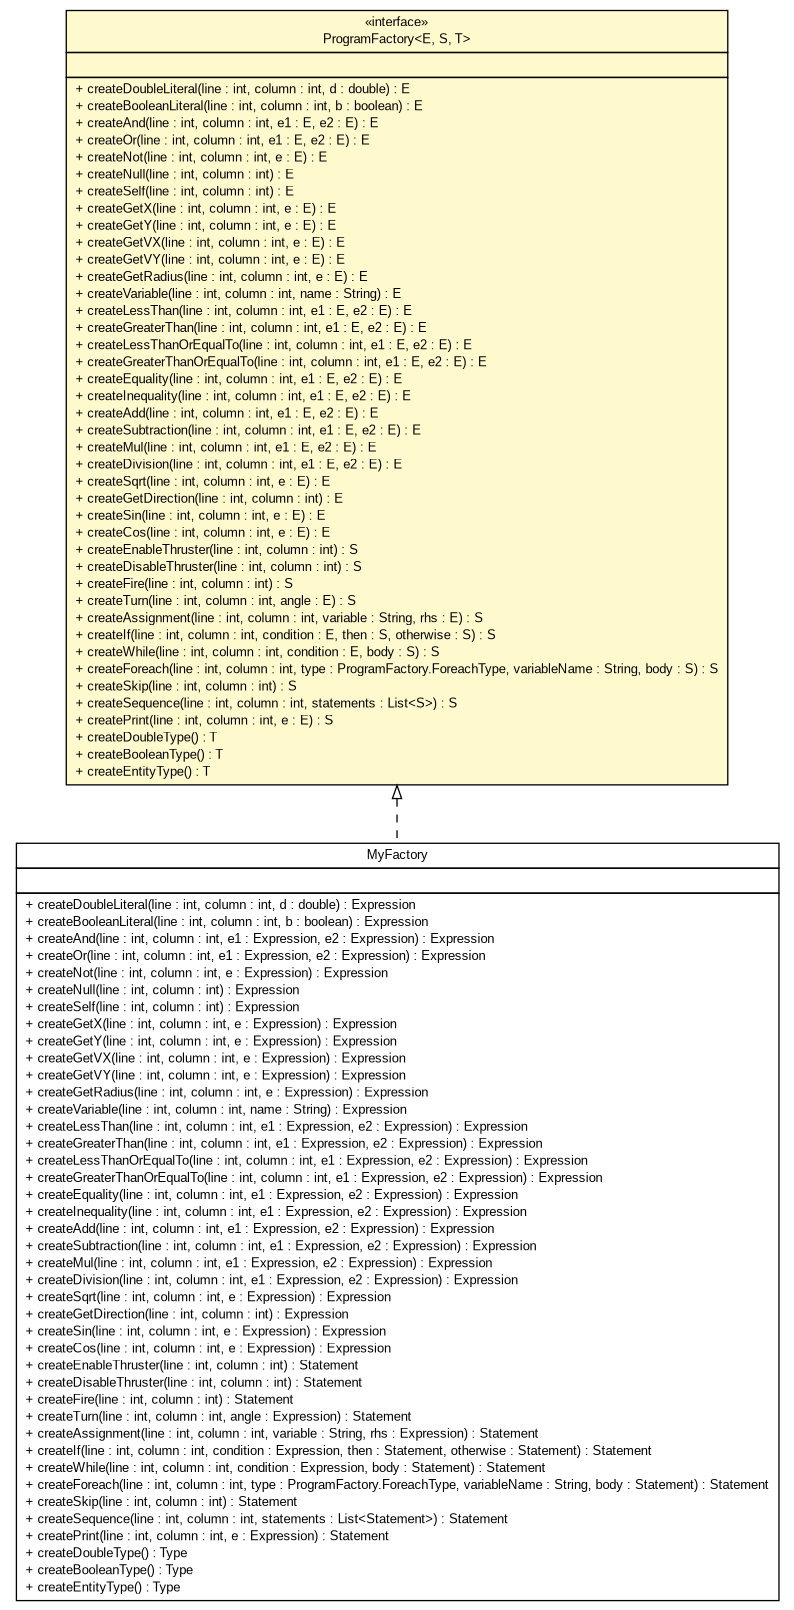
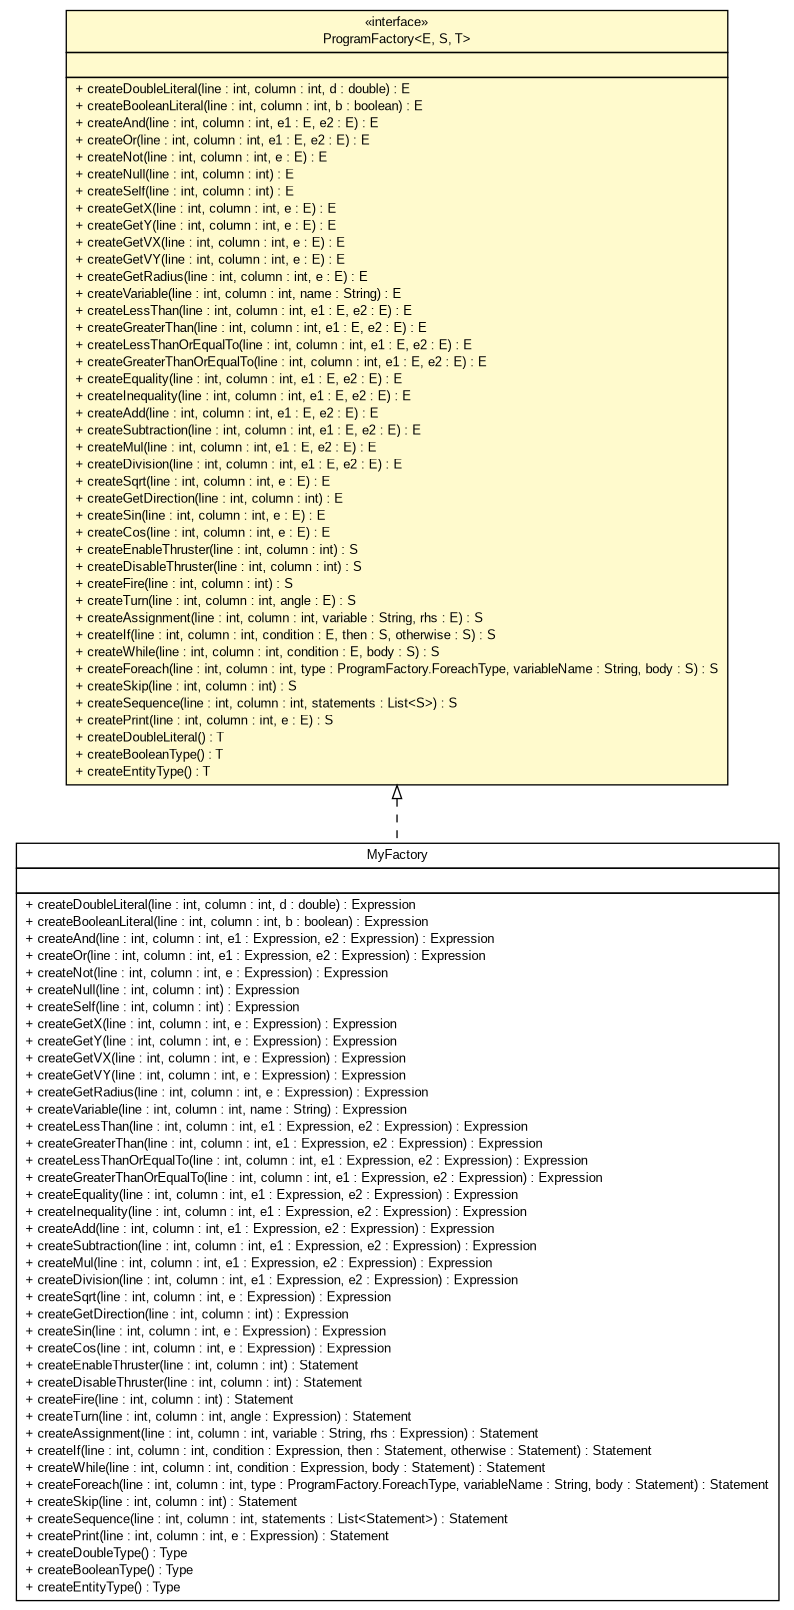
node "ProgramFactory<E, S, T>": text "+ createDoubleType() : T" -> "+ createDoubleLiteral() : T"
